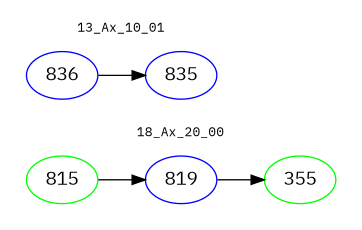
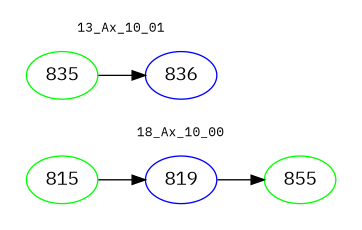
edge "836" -> "835": reversed
node "835": color blue -> green
cluster "18_Ax_20_00": label "18_Ax_20_00" -> "18_Ax_10_00"
node "355": label "355" -> "855"
